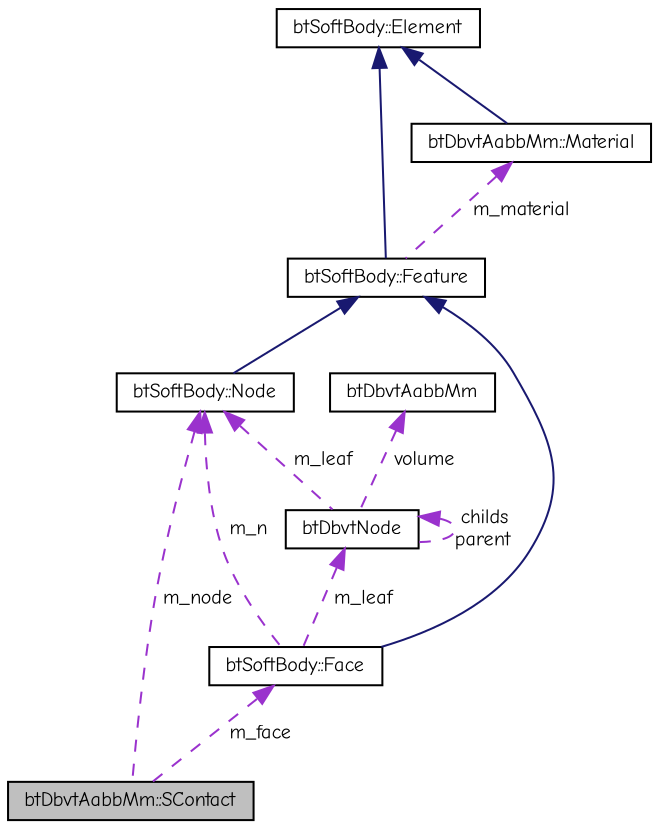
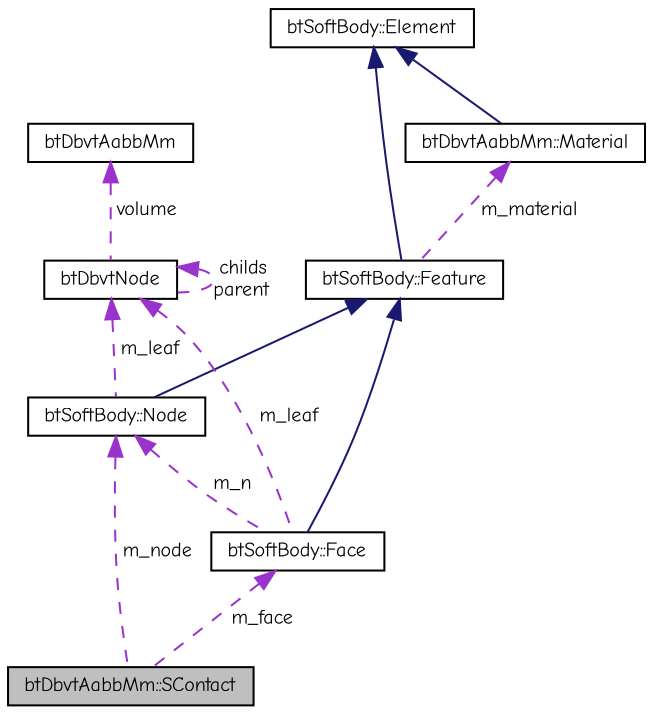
edge "btDbvtNode" -> "btSoftBody::Node": reversed
